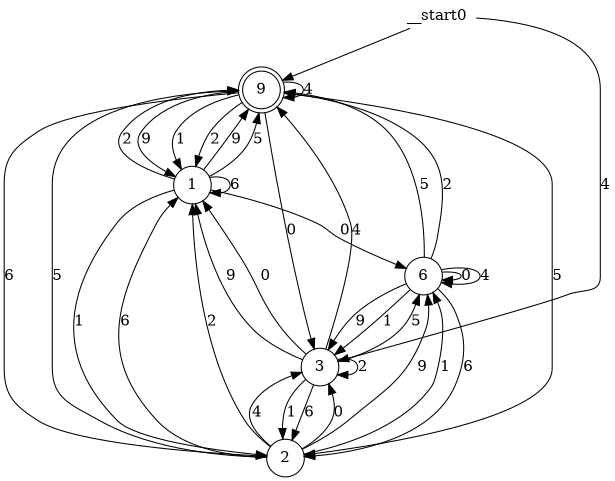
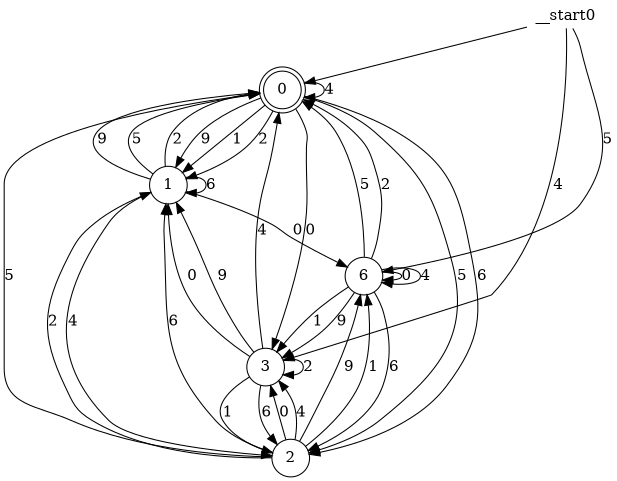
node "9": label "9" -> "0"
edge "1" -> "2": label "1" -> "4"
edge "3" -> "6": now "__start0" -> "6"
